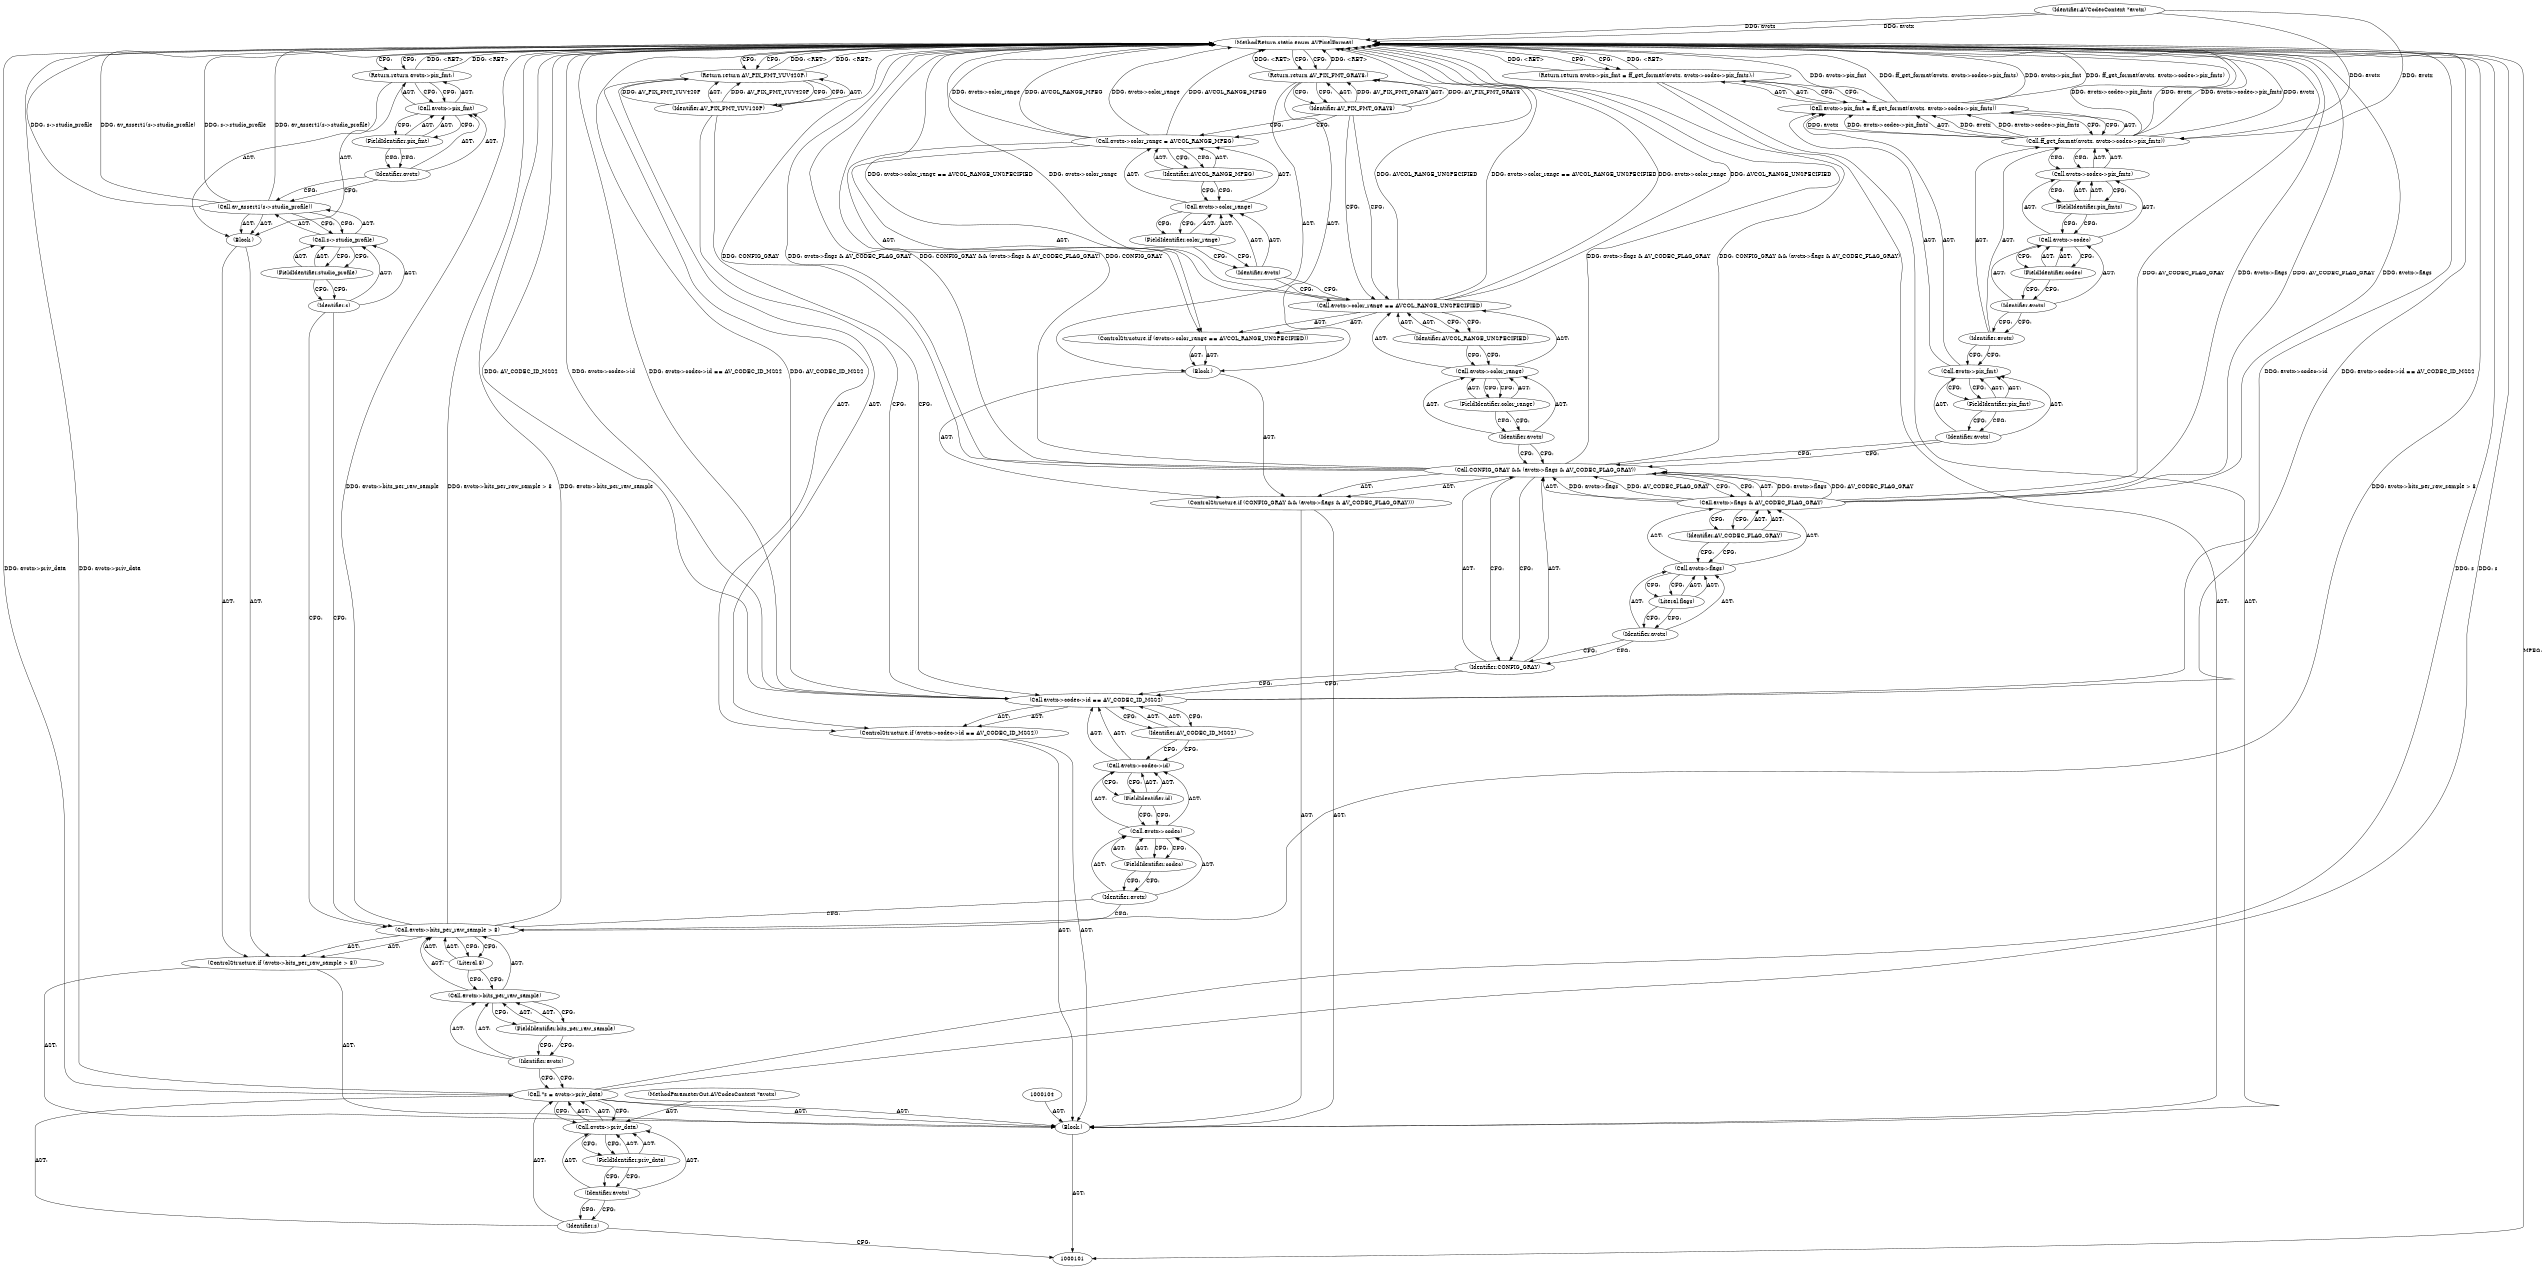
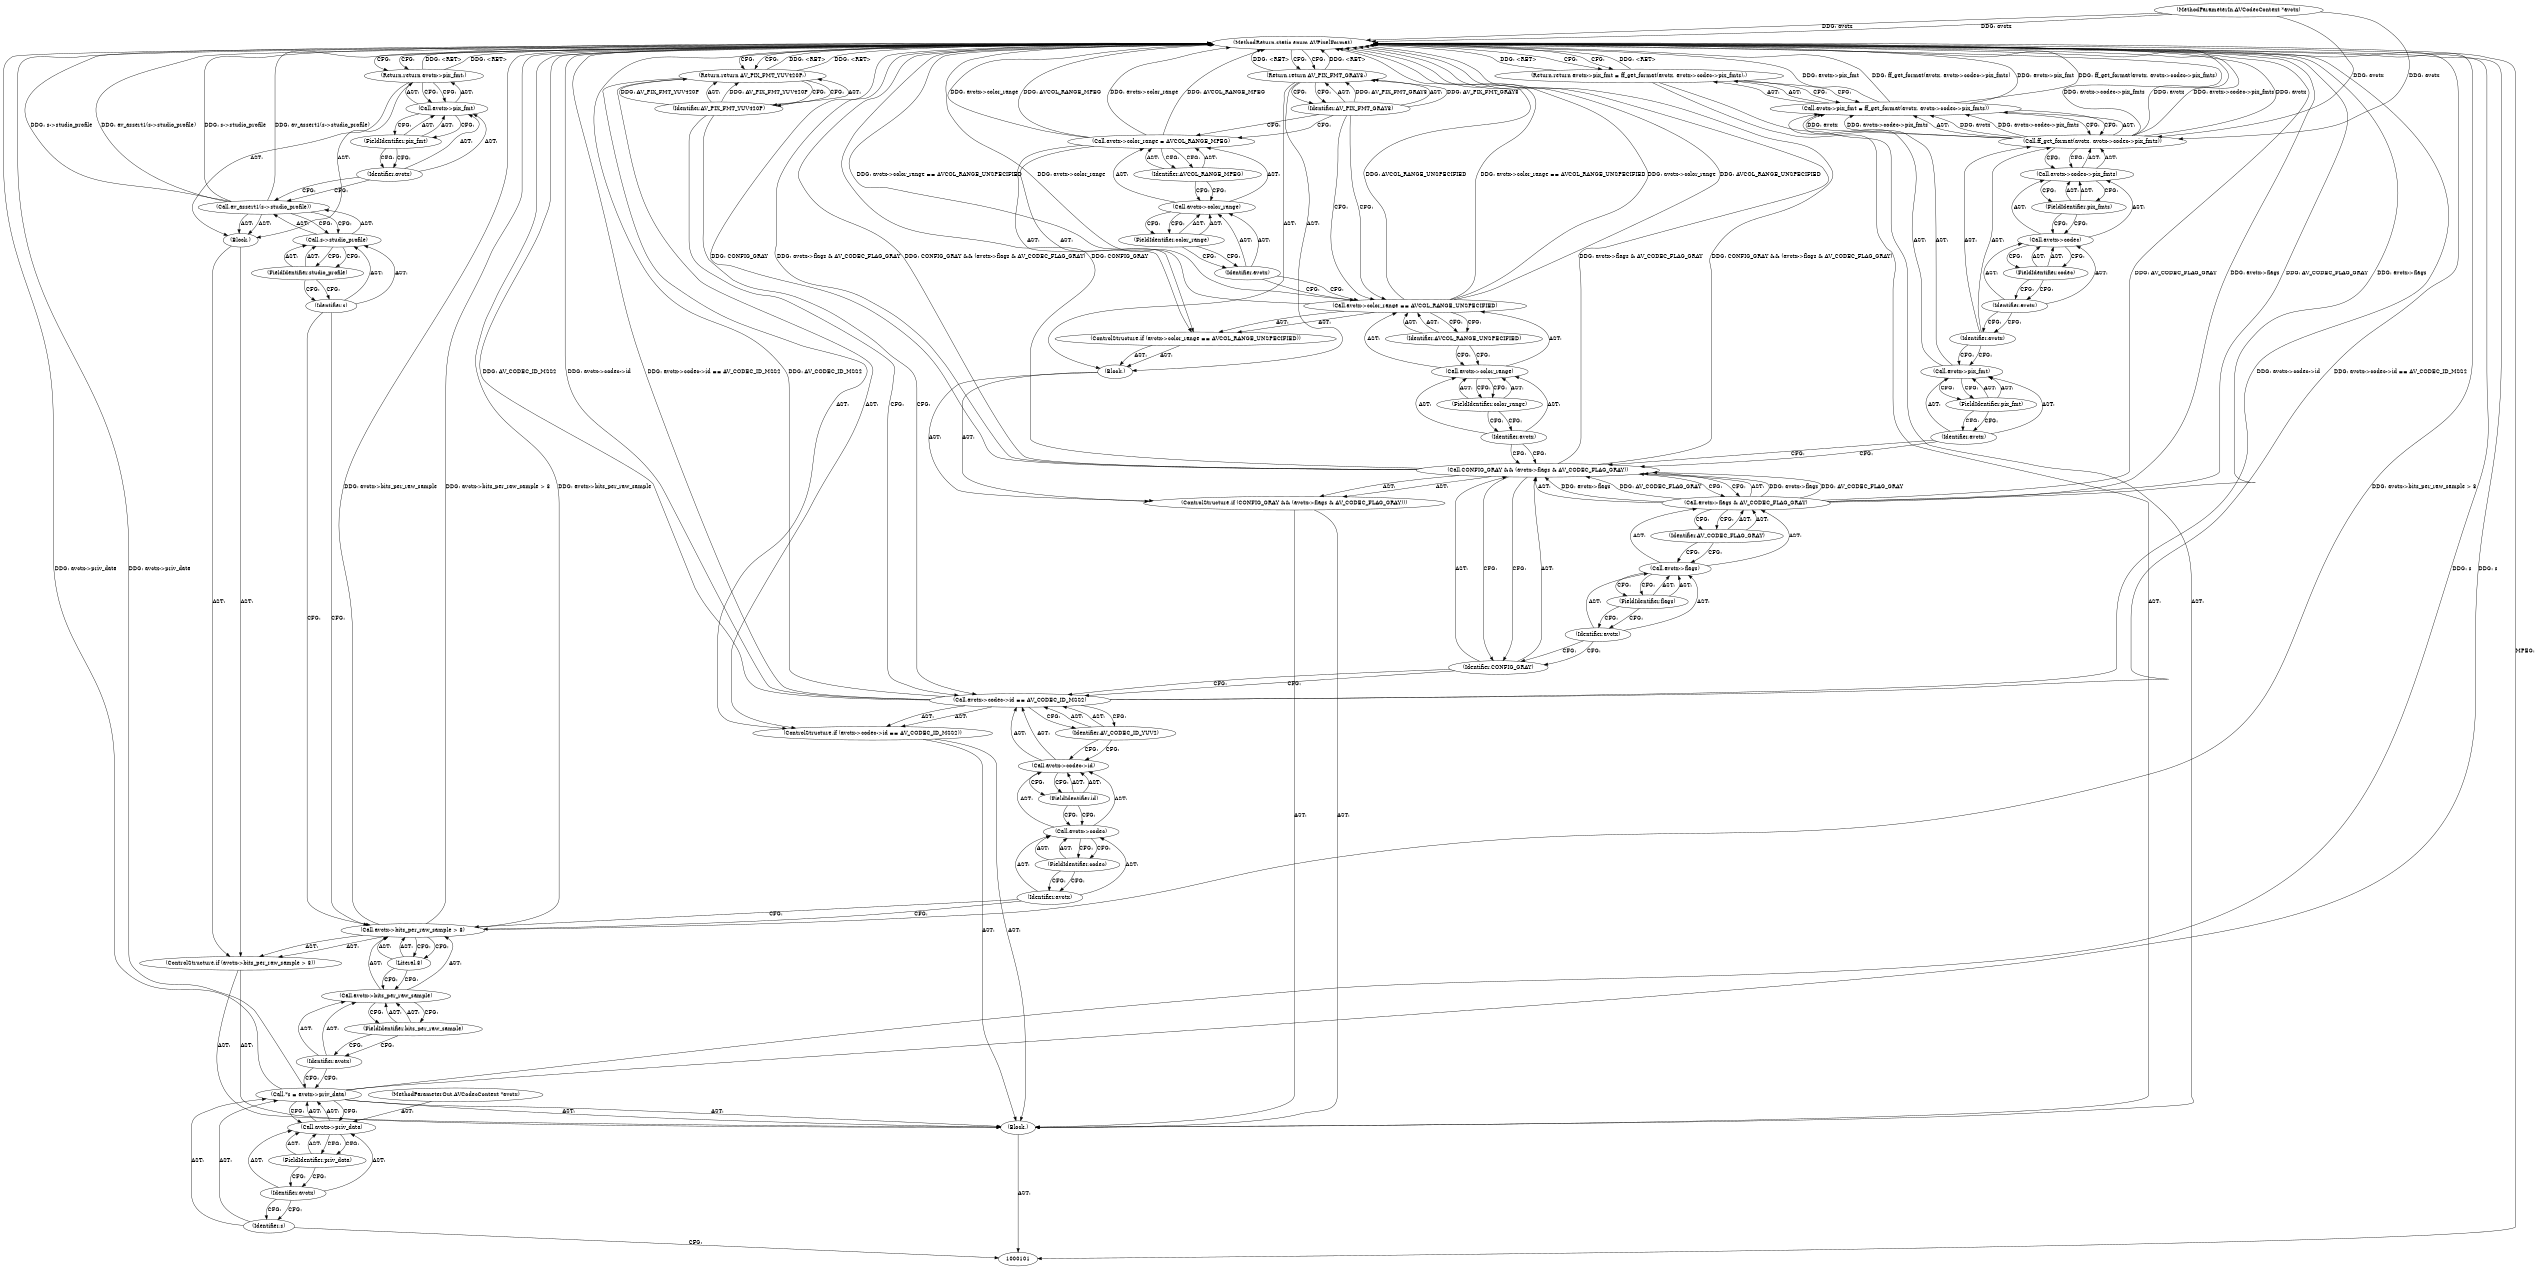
node "(Identifier,AVCodecContext *avctx)": label "(Identifier,AVCodecContext *avctx)" -> "(MethodParameterIn,AVCodecContext *avctx)"
node "(Identifier,AV_PIX_FMT_YUV120P)": label "(Identifier,AV_PIX_FMT_YUV120P)" -> "(Identifier,AV_PIX_FMT_YUV420P)"
node "(Literal,flags)": label "(Literal,flags)" -> "(FieldIdentifier,flags)"
node "(Identifier,AV_CODEC_ID_MSS2)": label "(Identifier,AV_CODEC_ID_MSS2)" -> "(Identifier,AV_CODEC_ID_YUV2)"
node "1000104": removed
